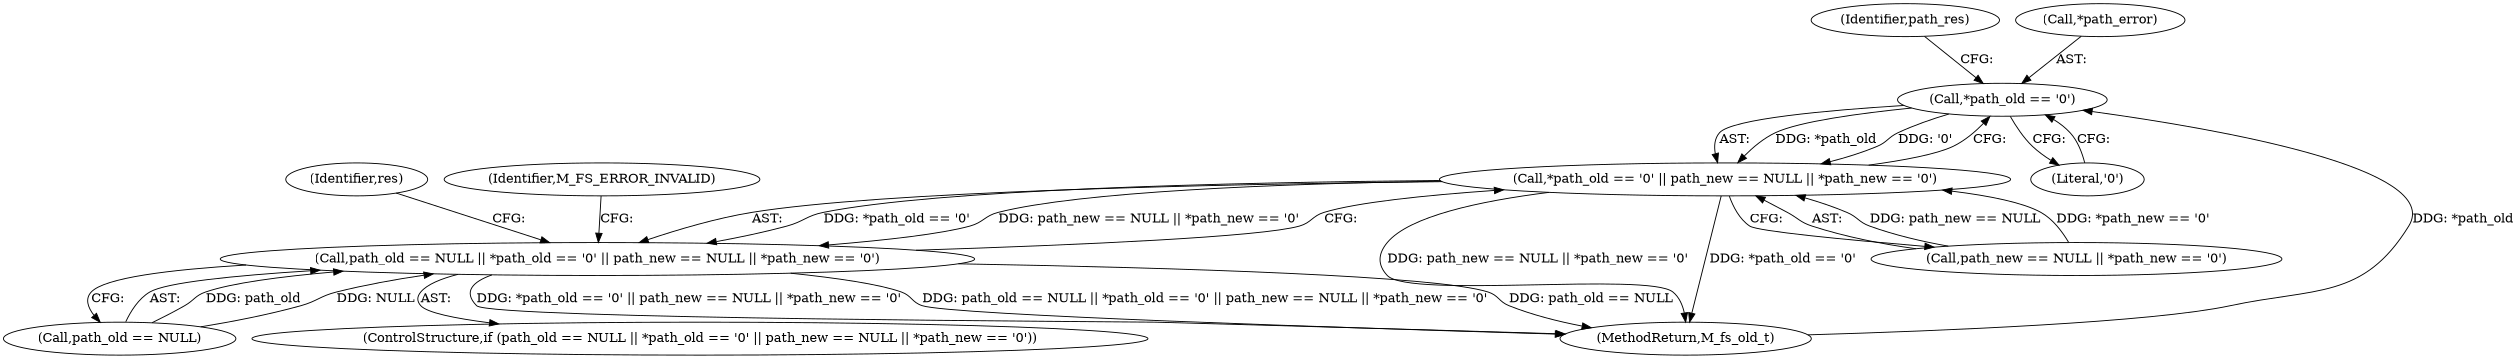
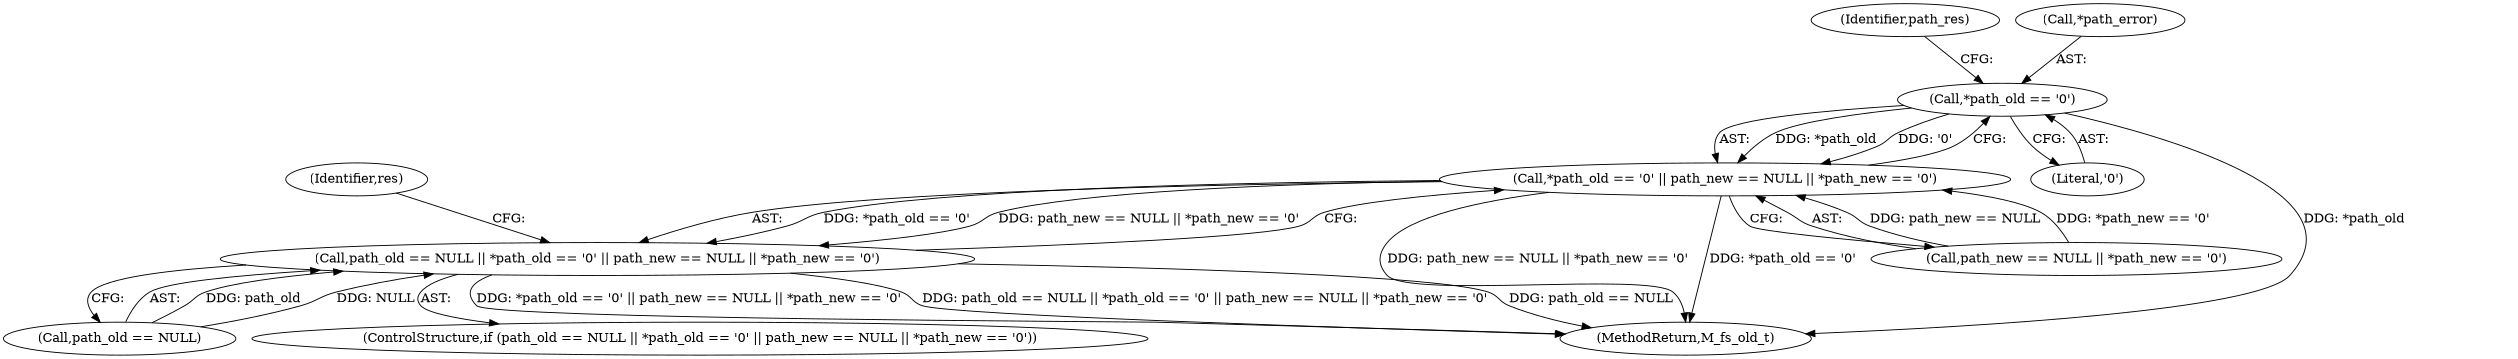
edge "(Literal,'0')" -> "(Call,*path_old == '0')": label "CFG: " -> "AST: "
node "(Identifier,M_FS_ERROR_INVALID)": removed
edge "(MethodReturn,M_fs_old_t)" -> "(Call,*path_old == '0')": reversed
